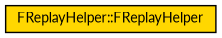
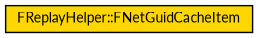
node "FReplayHelper::FReplayHelper": label "FReplayHelper::FReplayHelper" -> "FReplayHelper::FNetGuidCacheItem"
